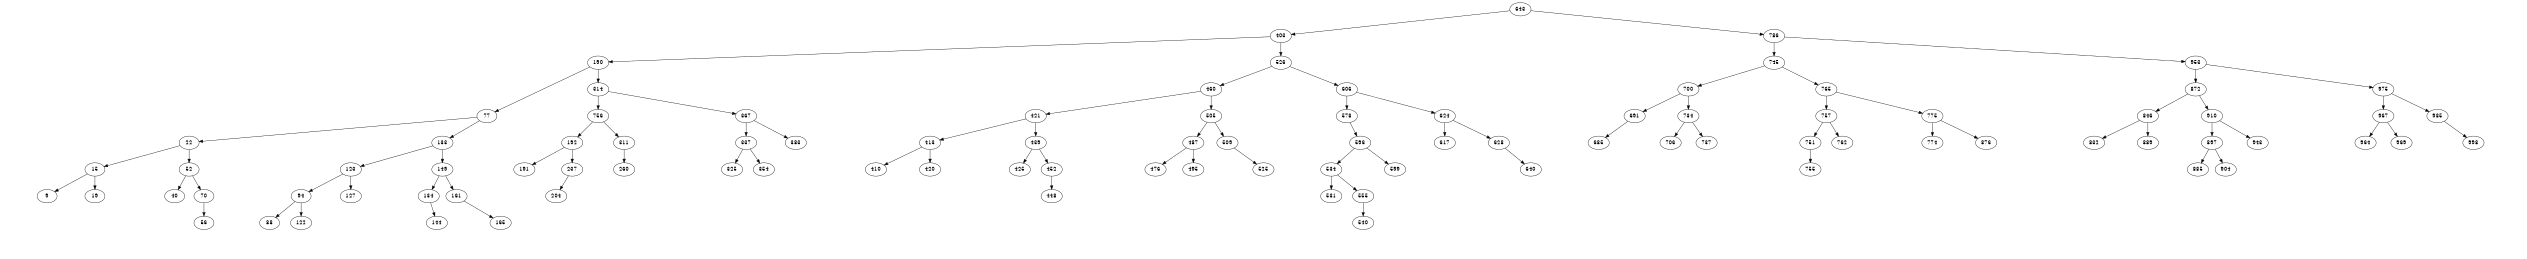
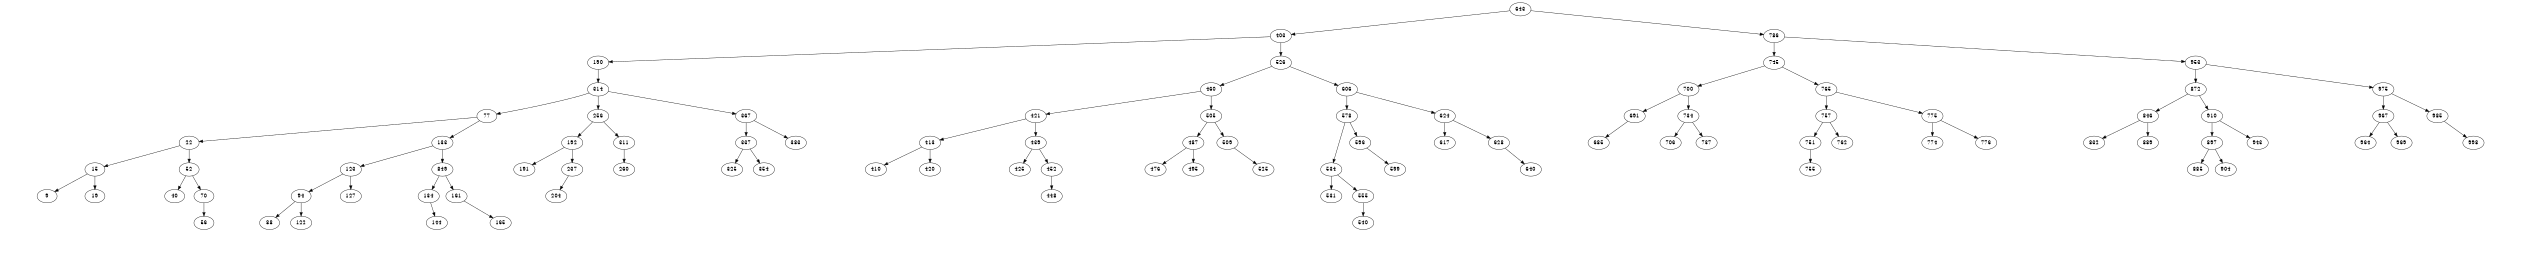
edge "190" -> "77": now "314" -> "77"
node "756": label "756" -> "256"
node "876": label "876" -> "776"
edge "596" -> "534": now "578" -> "534"
node "149": label "149" -> "849"
